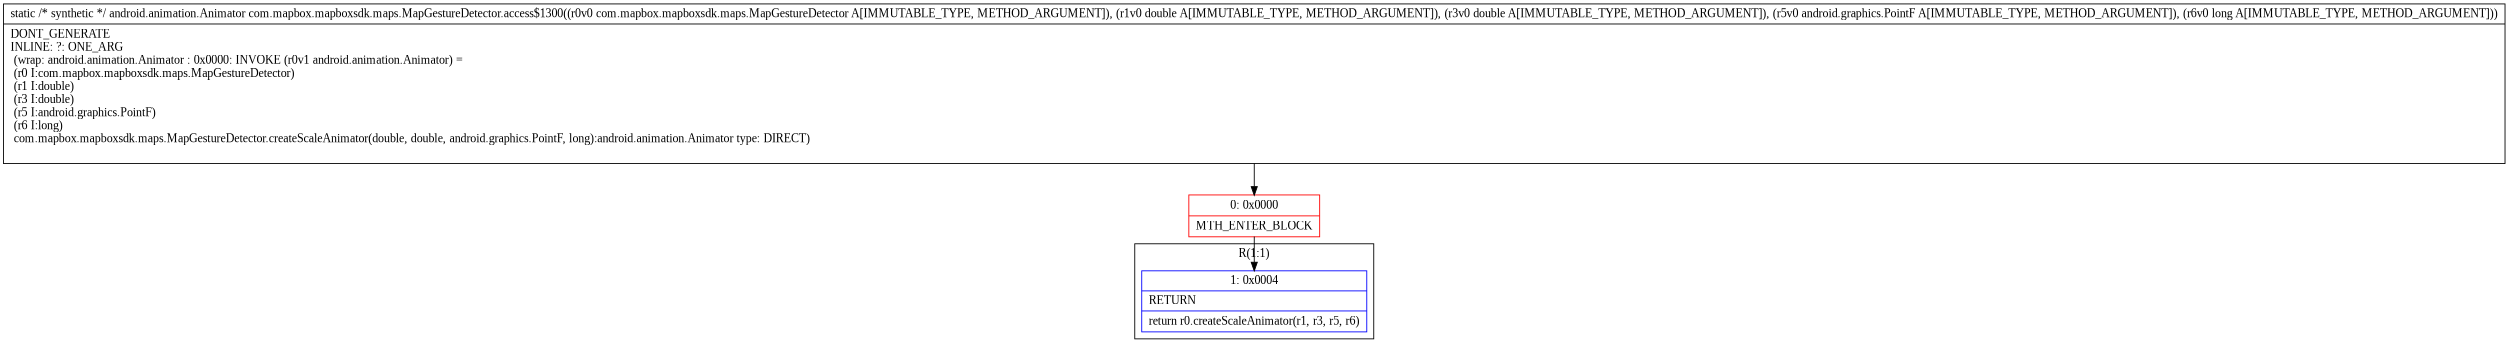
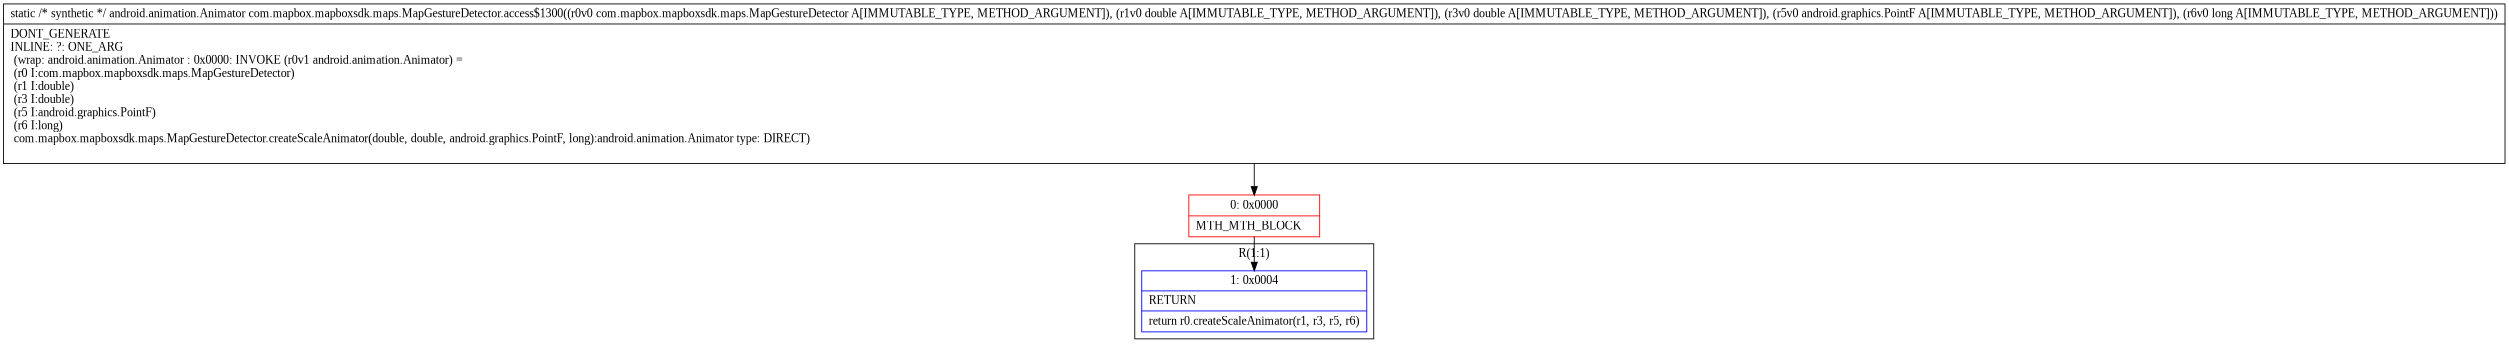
node "0: 0x0000": text "MTH_ENTER_BLOCK" -> "MTH_MTH_BLOCK"
